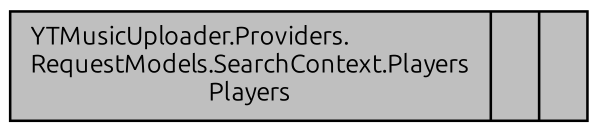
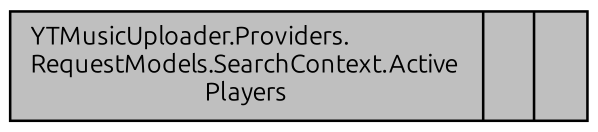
node "YTMusicUploader.Providers.": text "RequestModels.SearchContext.Players" -> "RequestModels.SearchContext.Active"
